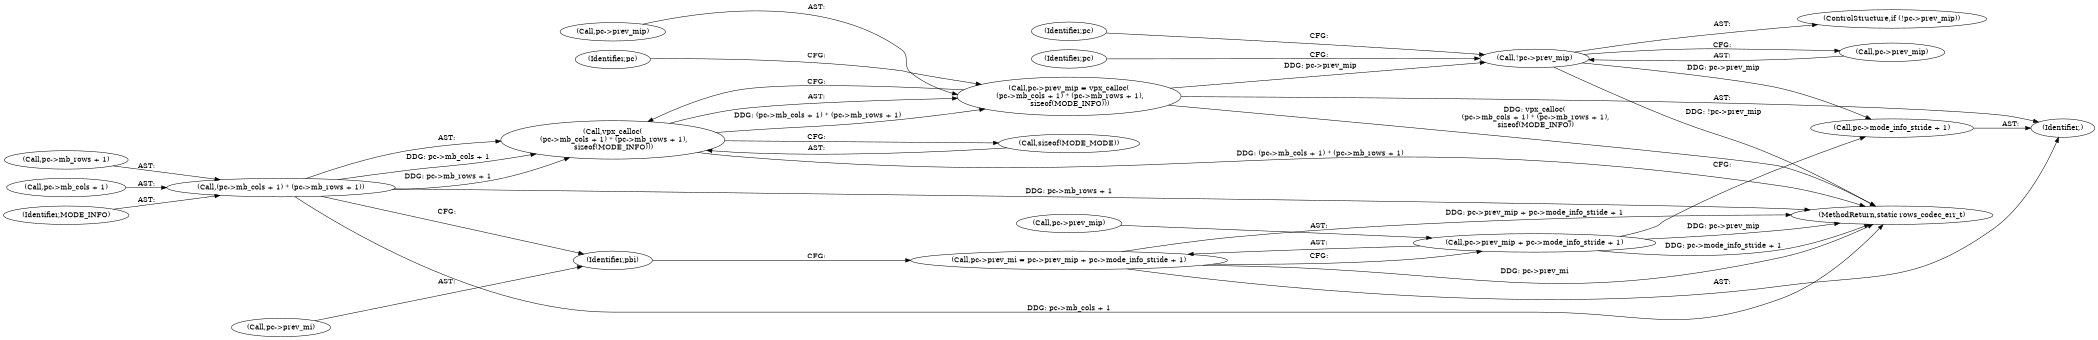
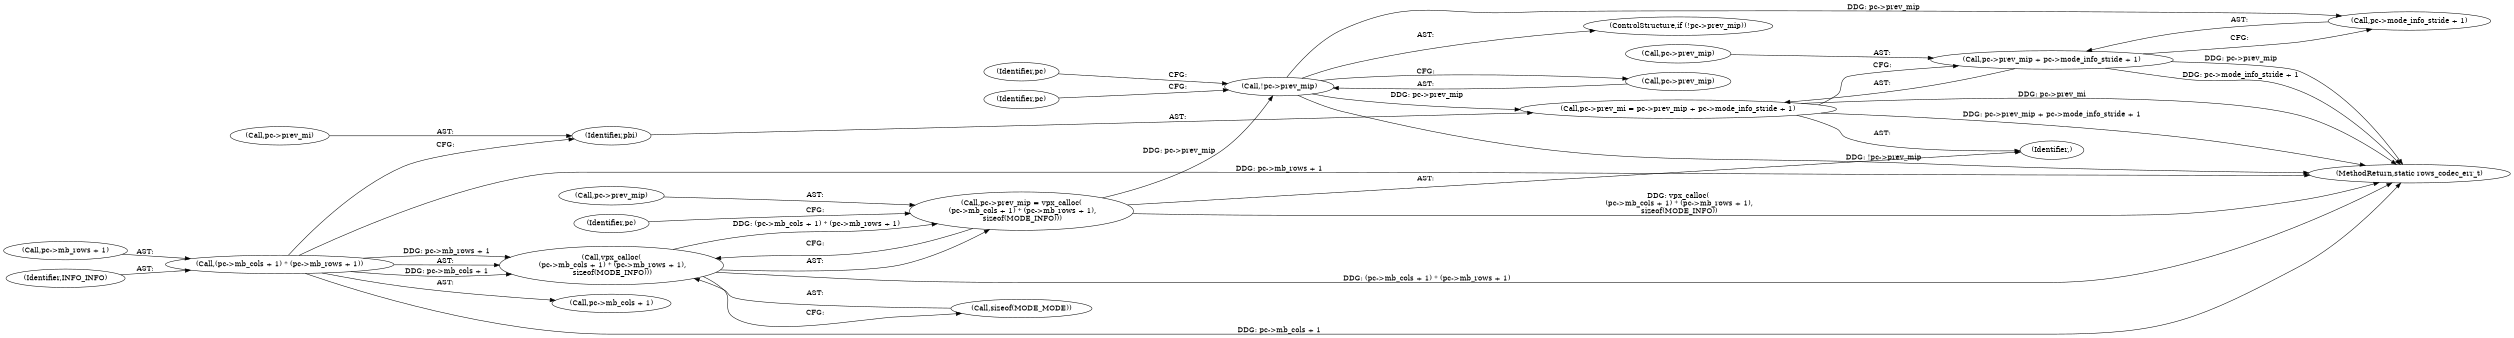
edge "(Call,!pc->prev_mip)" -> "(Call,pc->prev_mi = pc->prev_mip + pc->mode_info_stride + 1)": added, label "DDG: pc->prev_mip"
edge "(Call,pc->mode_info_stride + 1)" -> "(Identifier,)": now "(Call,pc->mode_info_stride + 1)" -> "(Call,pc->prev_mip + pc->mode_info_stride + 1)"
edge "(Call,pc->mb_cols + 1)" -> "(Call,(pc->mb_cols + 1) * (pc->mb_rows + 1))": reversed
node "(Identifier,MODE_INFO)": label "(Identifier,MODE_INFO)" -> "(Identifier,INFO_INFO)"
edge "(Identifier,pbi)" -> "(Call,pc->prev_mi = pc->prev_mip + pc->mode_info_stride + 1)": label "CFG: " -> "AST: "
